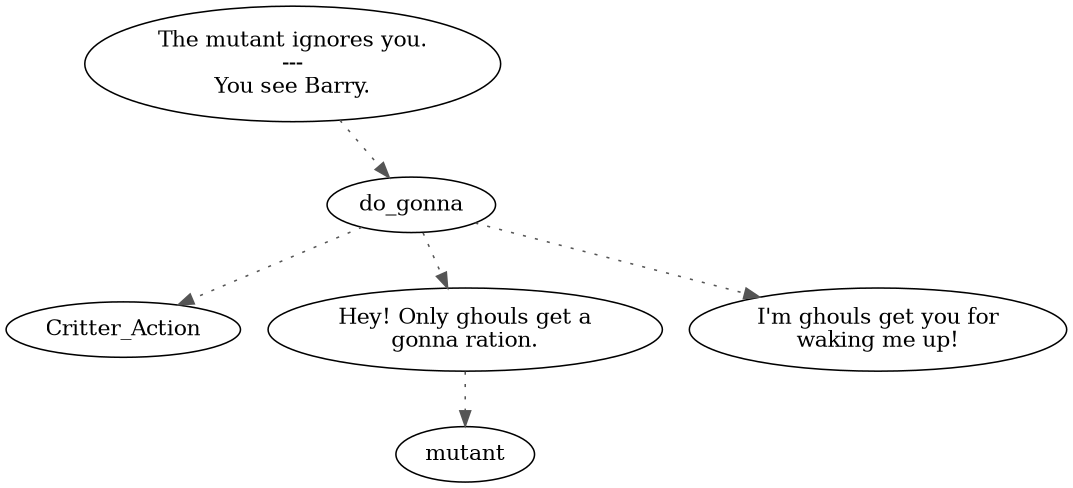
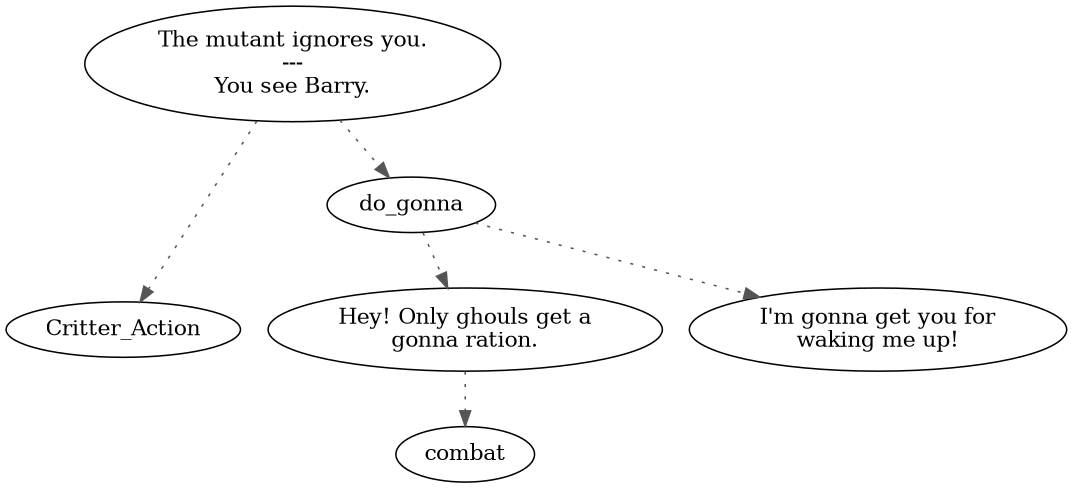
edge "do_gonna" -> "Critter_Action": now "The mutant ignores you. --- You see Barry." -> "Critter_Action"
node "I'm ghouls get you for waking me up!": label "I'm ghouls get you for waking me up!" -> "I'm gonna get you for waking me up!"
node "mutant": label "mutant" -> "combat"
